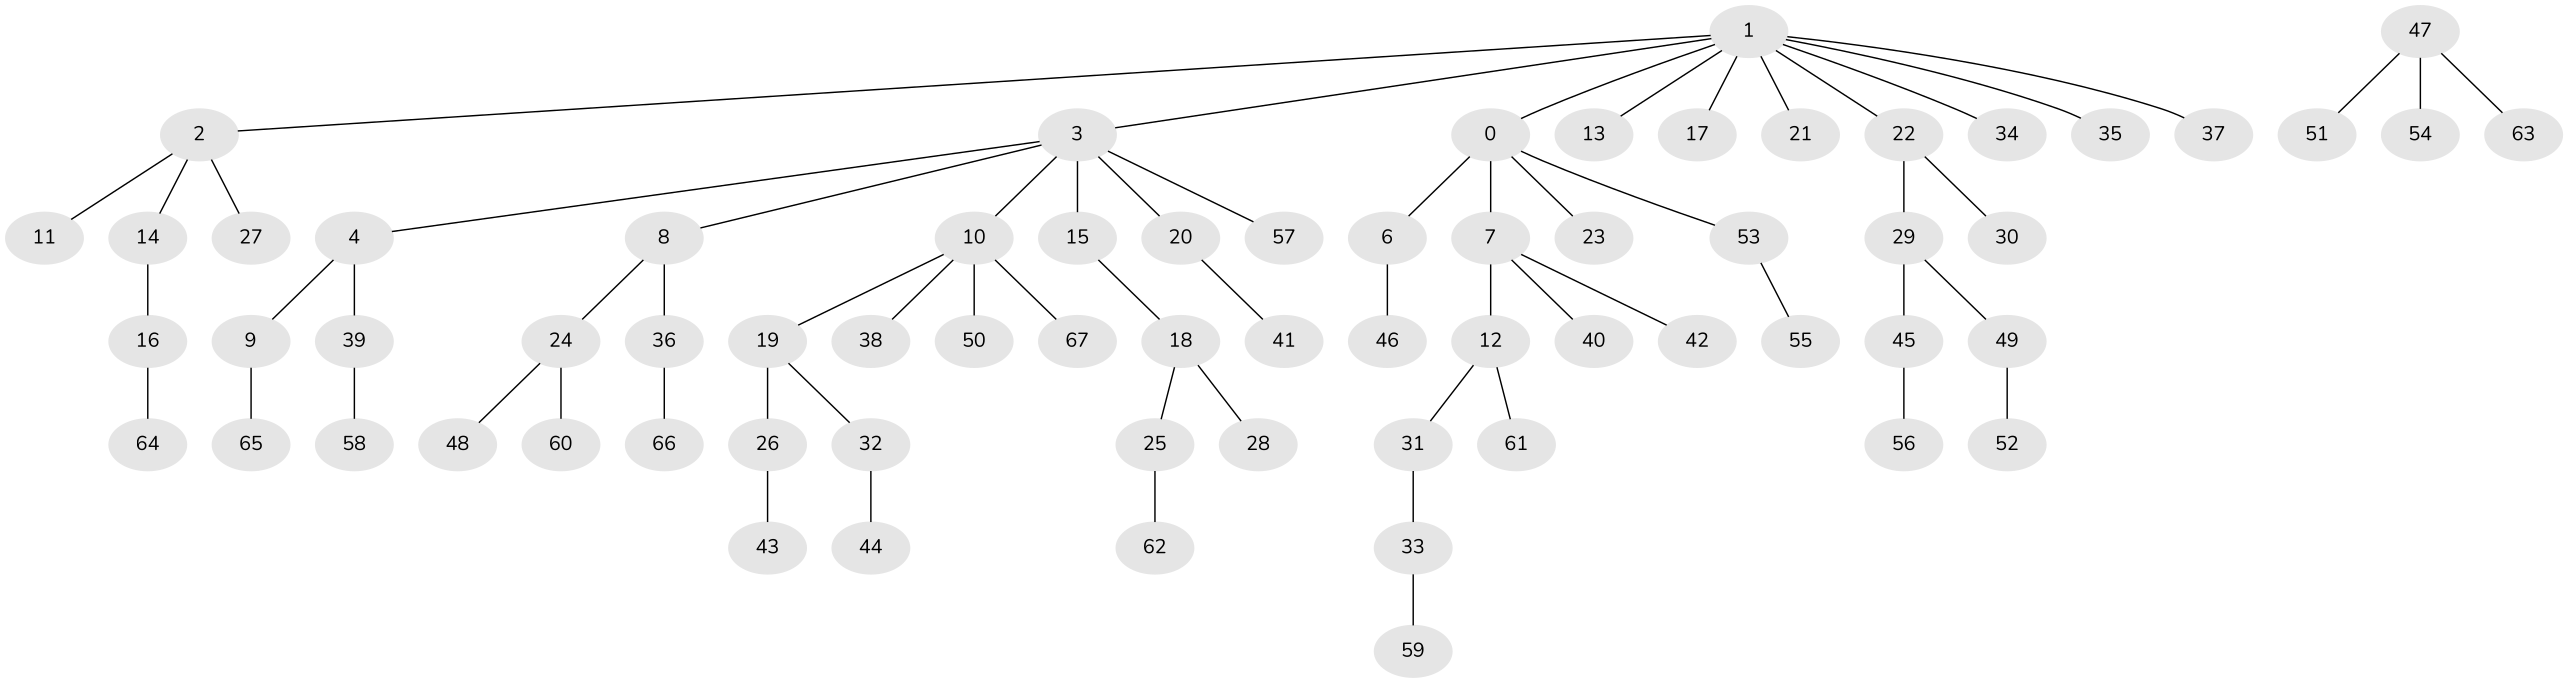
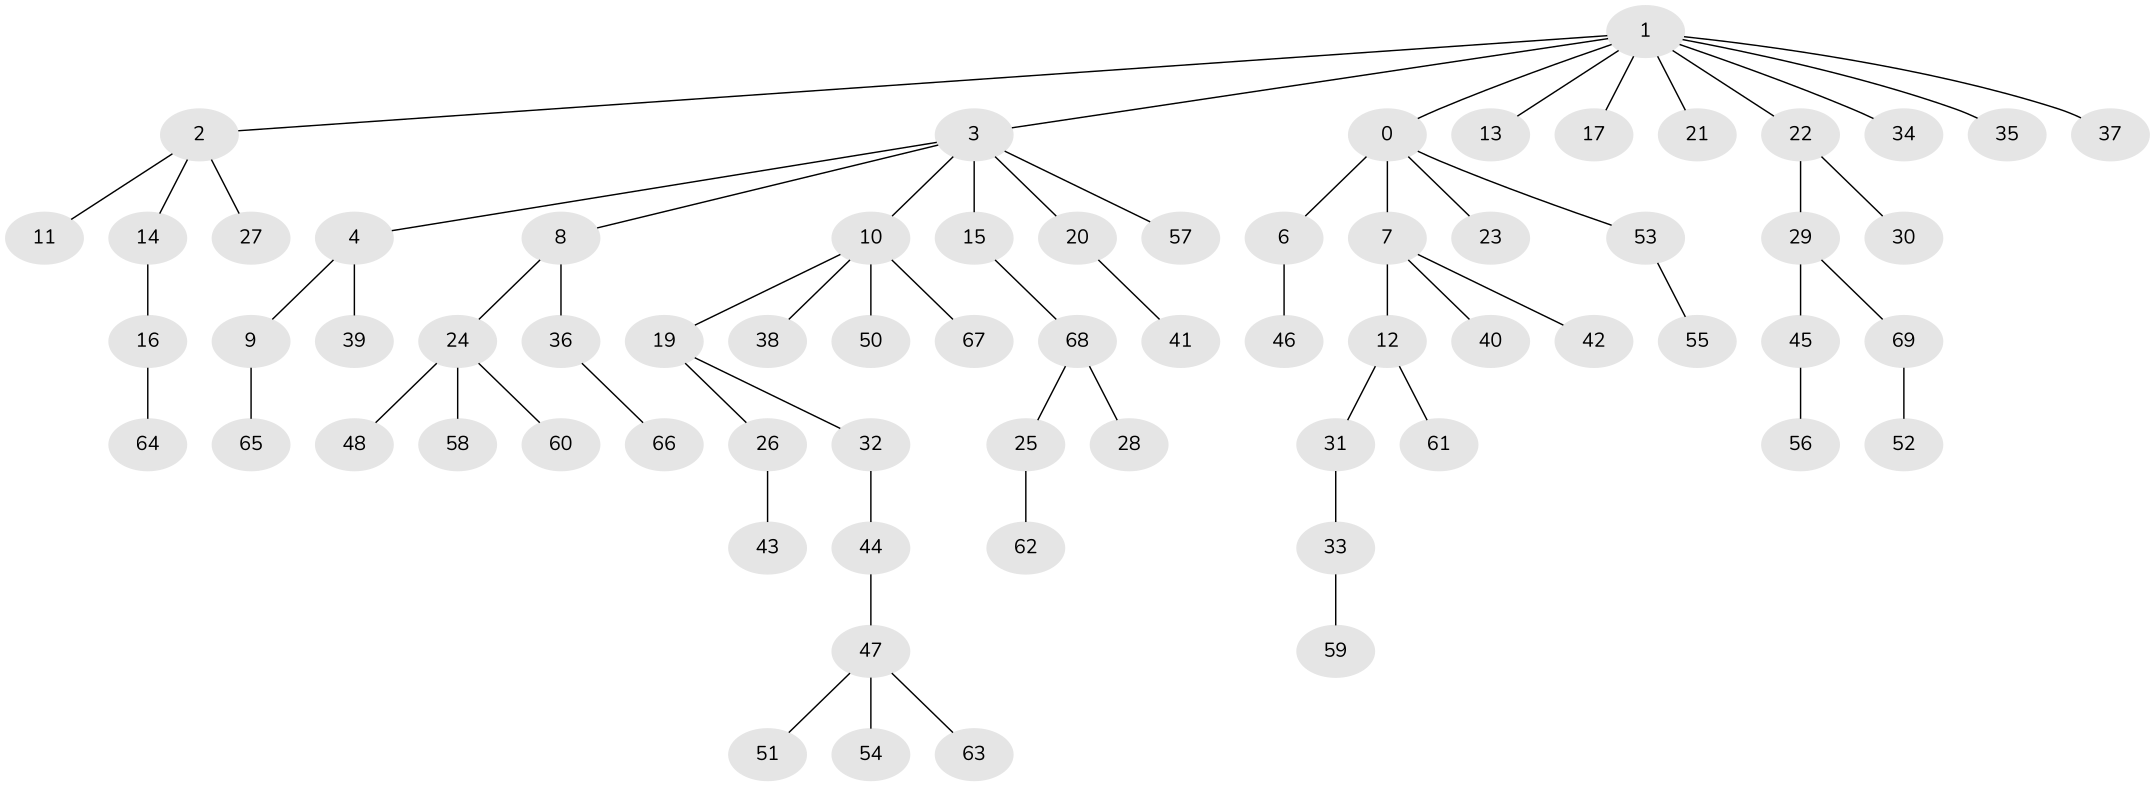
node "18": label "18" -> "68"
node "49": label "49" -> "69"
edge "39" -- "58": now "24" -- "58"
edge "44" -- "47": added
